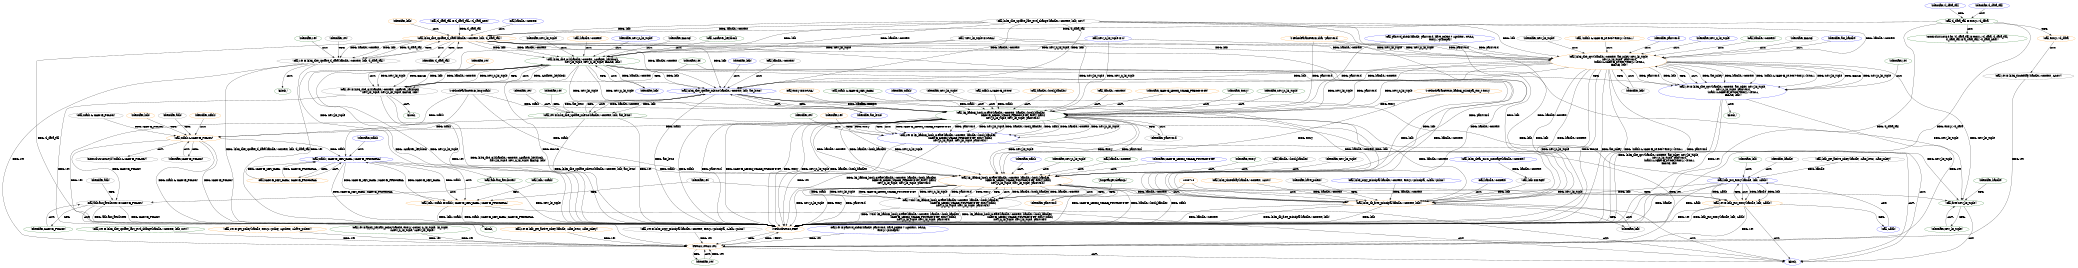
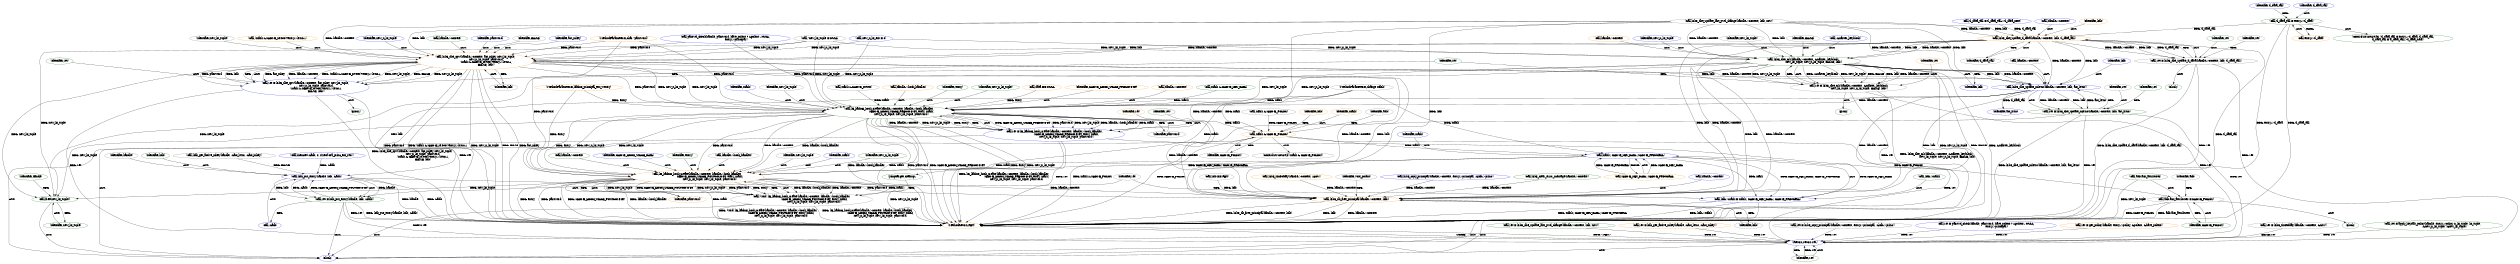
edge "(Call,tl_data_tail = entry->tl_data)" -> "(Call,entry->tl_data)": label "CFG: " -> "DATA: "
node "(Call,&master_keyblock)": color darkgreen -> blue
node "(Call,new_n_ks_tuple = 0)": label "(Call,new_n_ks_tuple = 0)" -> "(Call,new_n_ks_ent = 0)"
node "(Identifier,act_handle)": label "(Identifier,act_handle)" -> "(Identifier,act_mkey)"
edge "(Call,*new_ks_tuple = NULL)" -> "(Call,adb.aux_attributes)": now "(Call,*new_ks_tuple = NULL)" -> "(Call,free(new_ks_tuple))"
edge "(Call,entry->tl_data)" -> "(Call,ret = krb5_timeofday(handle->context, &now))": now "(Call,entry->tl_data)" -> "(Call,tl_data_tail = entry->tl_data)"
node "(MethodParameterIn,long mask)": label "(MethodParameterIn,long mask)" -> "(MethodParameterIn,change mask)"
node "(Call,entry == NULL)": label "(Call,entry == NULL)" -> "(Call,data == NULL)"
edge "(Identifier,act_kvno)" -> "(Call,krb5_dbe_update_mkvno(handle->context, kdb, act_kvno))": removed, label "AST:"
edge "(Call,krb5_dbe_update_mkvno(handle->context, kdb, act_kvno))" -> "(Identifier,act_kvno)": label "CFG: " -> "DDG: tl_data_tail"
edge "(Call,krb5_dbe_update_mkvno(handle->context, kdb, act_kvno))" -> "(Call,kdb_put_entry(handle, kdb, &adb))": label "DDG: kdb" -> "KEY: kdb"
node "(Call,memset(&adb, 0, sizeof(osa_princ_ent_rec)))": added
node "(Identifier,KADM5_HOOK_STAGE_POSTCOMMIT)": label "(Identifier,KADM5_HOOK_STAGE_POSTCOMMIT)" -> "(Identifier,KADM5_HOOK_STAGE_DATA)"
node "(Call,krb5_clear_error_message(handle->context))": color blue -> darkgreen
edge "(Call,ret = krb5_timeofday(handle->context, &now))" -> "(Return,return ret;)": label "DDG: ret" -> "FALSE: ret"
edge "(Call,mask | KADM5_KEY_DATA | KADM5_PRINCIPAL)" -> "(Call,KADM5_KEY_DATA | KADM5_PRINCIPAL)": label "CFG: " -> "FALSE: "
edge "(Call,kdb_get_active_mkey(handle, &act_kvno, &act_mkey))" -> "(Call,kdb_put_entry(handle, kdb, &adb))": label "DDG: handle" -> "DDG: FALSE"
edge "(Call,krb5_clear_error_message(handle->context))" -> "(Call,kdb == RET)": now "(Call,krb5_clear_error_message(handle->context))" -> "(Call,krb5_db_free_principal(handle->context, kdb))"
node "1000718": removed
node "(Identifier,have_polent)": label "(Identifier,have_polent)" -> "(Identifier,void_polent)"
edge "(Call,krb5_dbe_update_mkvno(handle->context, kdb, act_kvno))" -> "(MethodReturn,RET)": removed, label "DDG: act_kvno"
edge "(Call,kdb->mask)" -> "(Call,kdb->mask = mask | KADM5_KEY_DATA | KADM5_PRINCIPAL)": label "KEY: " -> "AST: "
edge "(Call,kdb_put_entry(handle, kdb, &adb))" -> "(Call,krb5_db_free_principal(handle->context, kdb))": label "DDG: kdb" -> "DDG: password"
edge "(Call,ret = kdb_put_entry(handle, kdb, &adb))" -> "(Call,kdb_put_entry(handle, kdb, &adb))": label "CFG: " -> "DDG: KADM5_HOOK_STAGE_POSTCOMMIT"
node "(Call,kdb->mask = mask | KADM5_KEY_DATA | KADM5_PRINCIPAL)": color darkorange -> blue
node "(Call,ret = kdb_put_entry(handle, kdb, &adb))": color darkorange -> darkgreen
edge "(Call,mask | KADM5_KEY_DATA | KADM5_PRINCIPAL)" -> "(MethodReturn,RET)": now "(Call,mask | KADM5_KEY_DATA | KADM5_PRINCIPAL)" -> "(JumpTarget,cleanup:)"
edge "(Call,ret = kdb_put_entry(handle, kdb, &adb))" -> "(Return,return ret;)": label "DDG: ret" -> "KADM: ret"
edge "(MethodReturn,RET)" -> "(Return,return ret;)": label "CFG: " -> "STAGE: "
node "(Return,return ret;)": color darkorange -> blue
